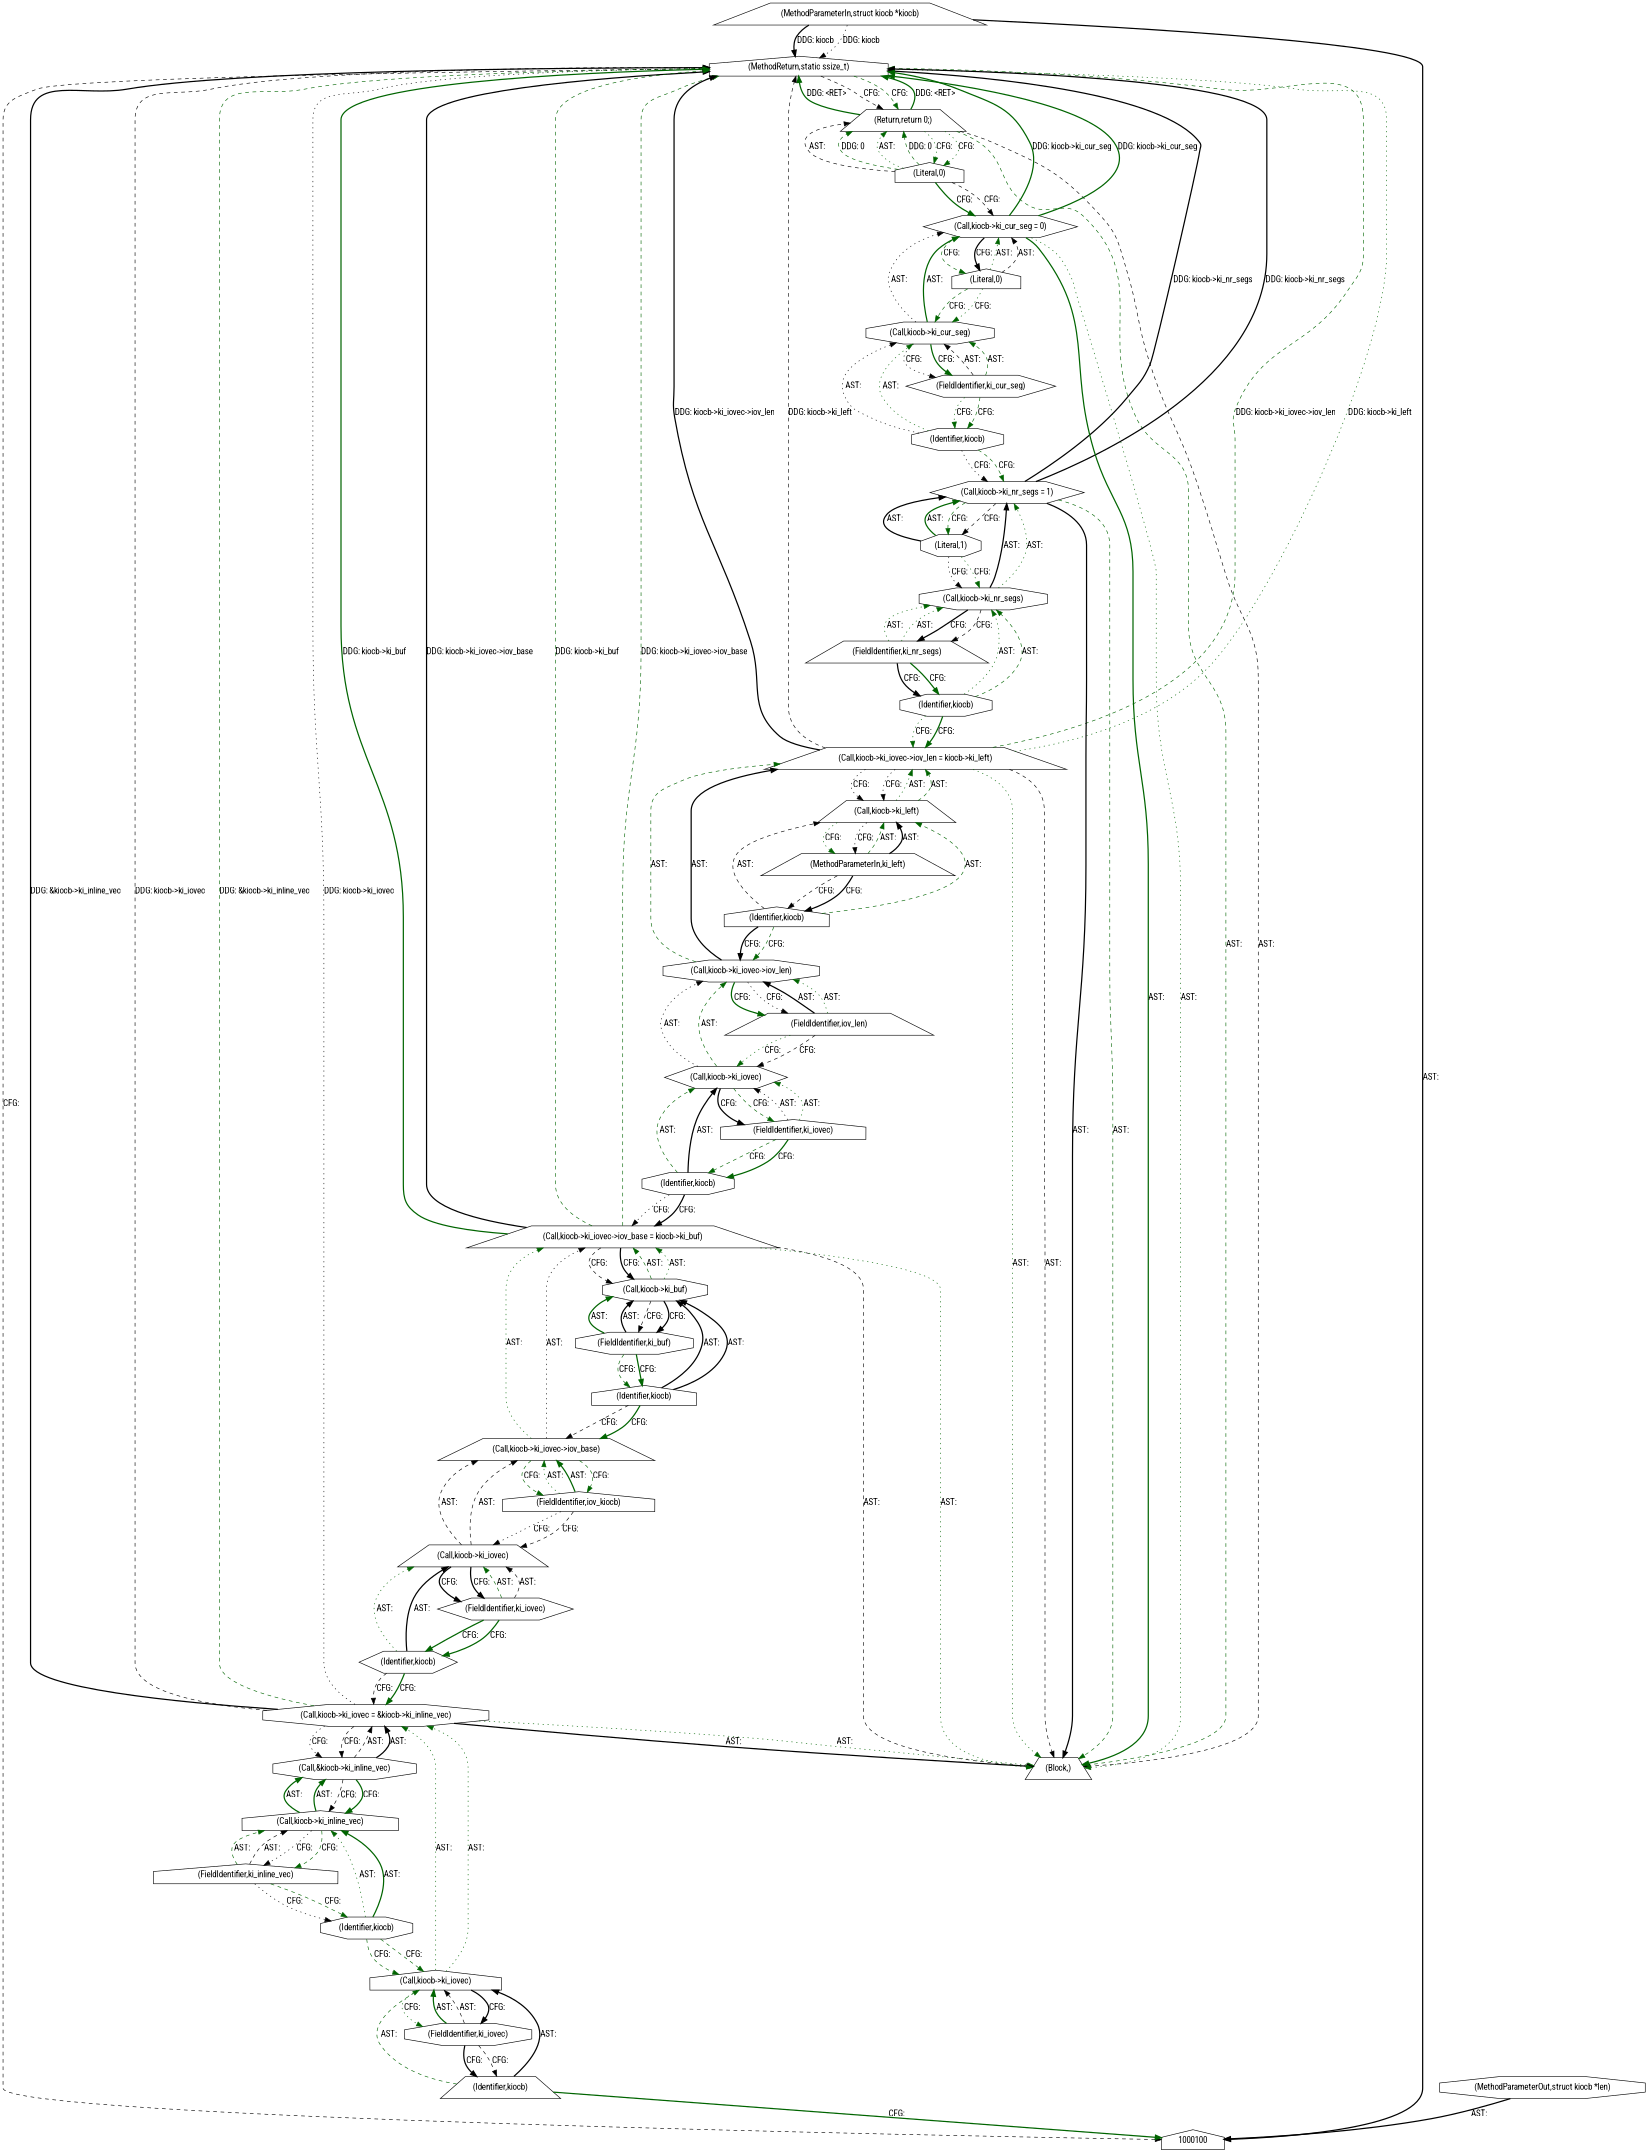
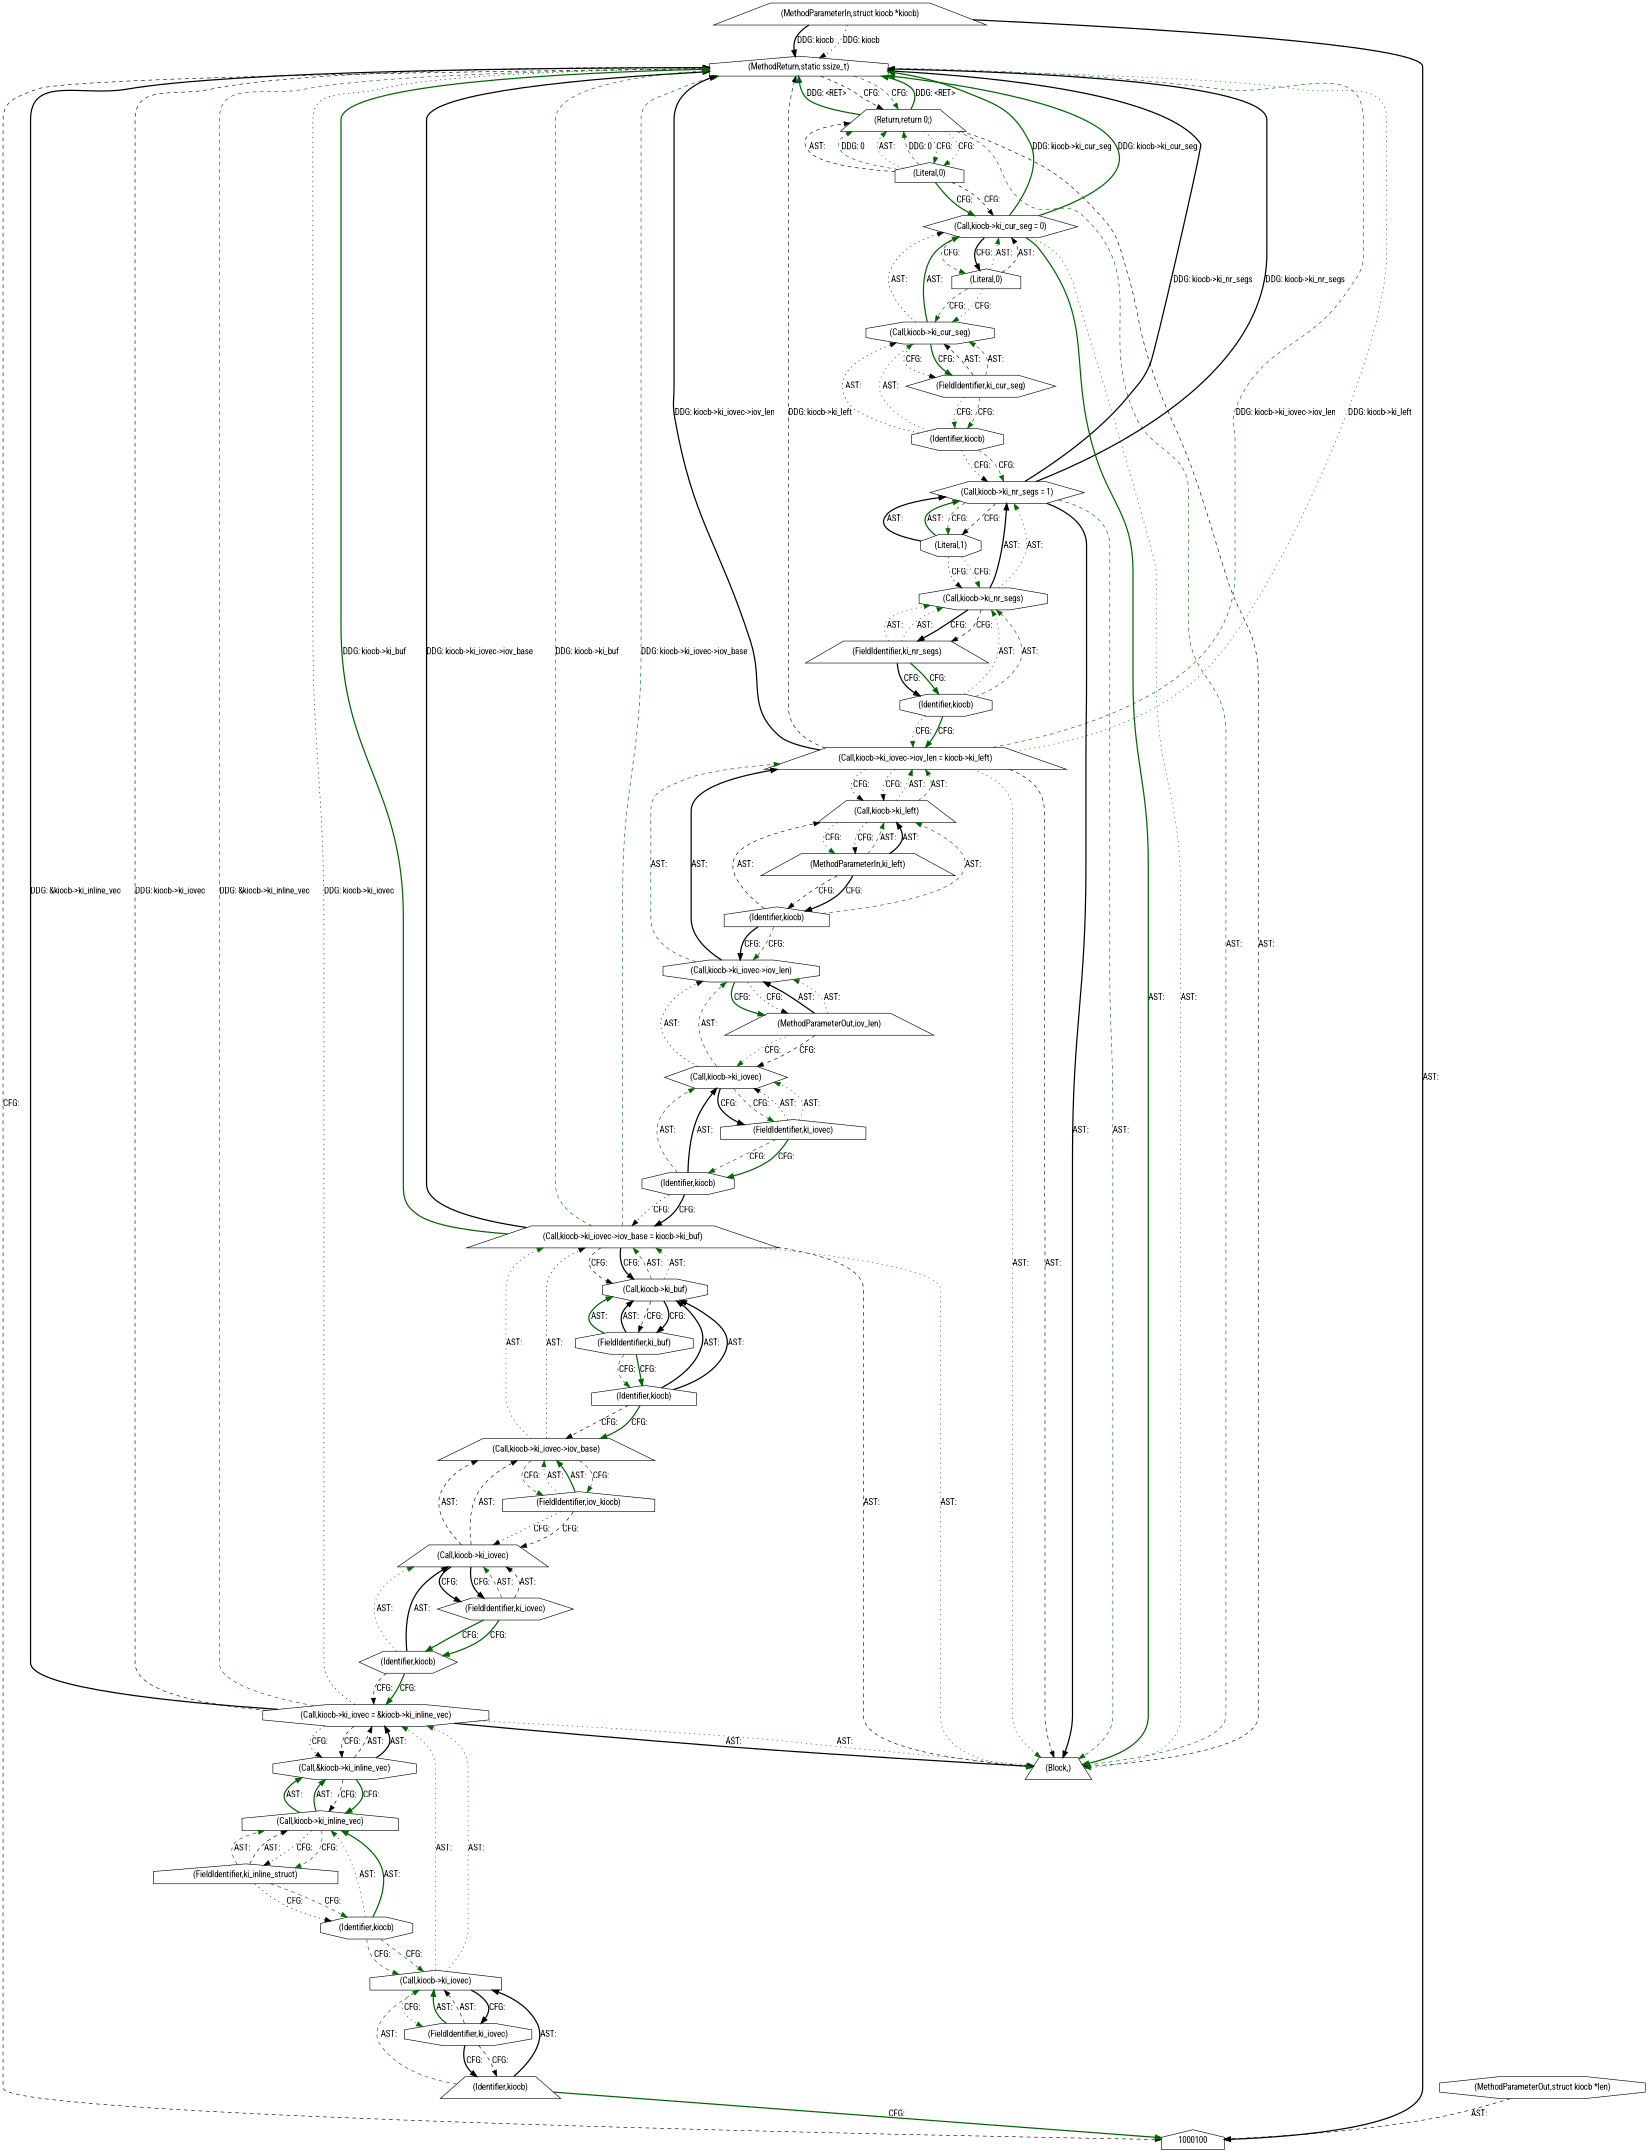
node "(FieldIdentifier,iov_len)": label "(FieldIdentifier,iov_len)" -> "(MethodParameterOut,iov_len)"
node "(FieldIdentifier,ki_inline_vec)": label "(FieldIdentifier,ki_inline_vec)" -> "(FieldIdentifier,ki_inline_struct)"
edge "(MethodParameterOut,struct kiocb *len)" -> "1000100": style bold -> dashed
